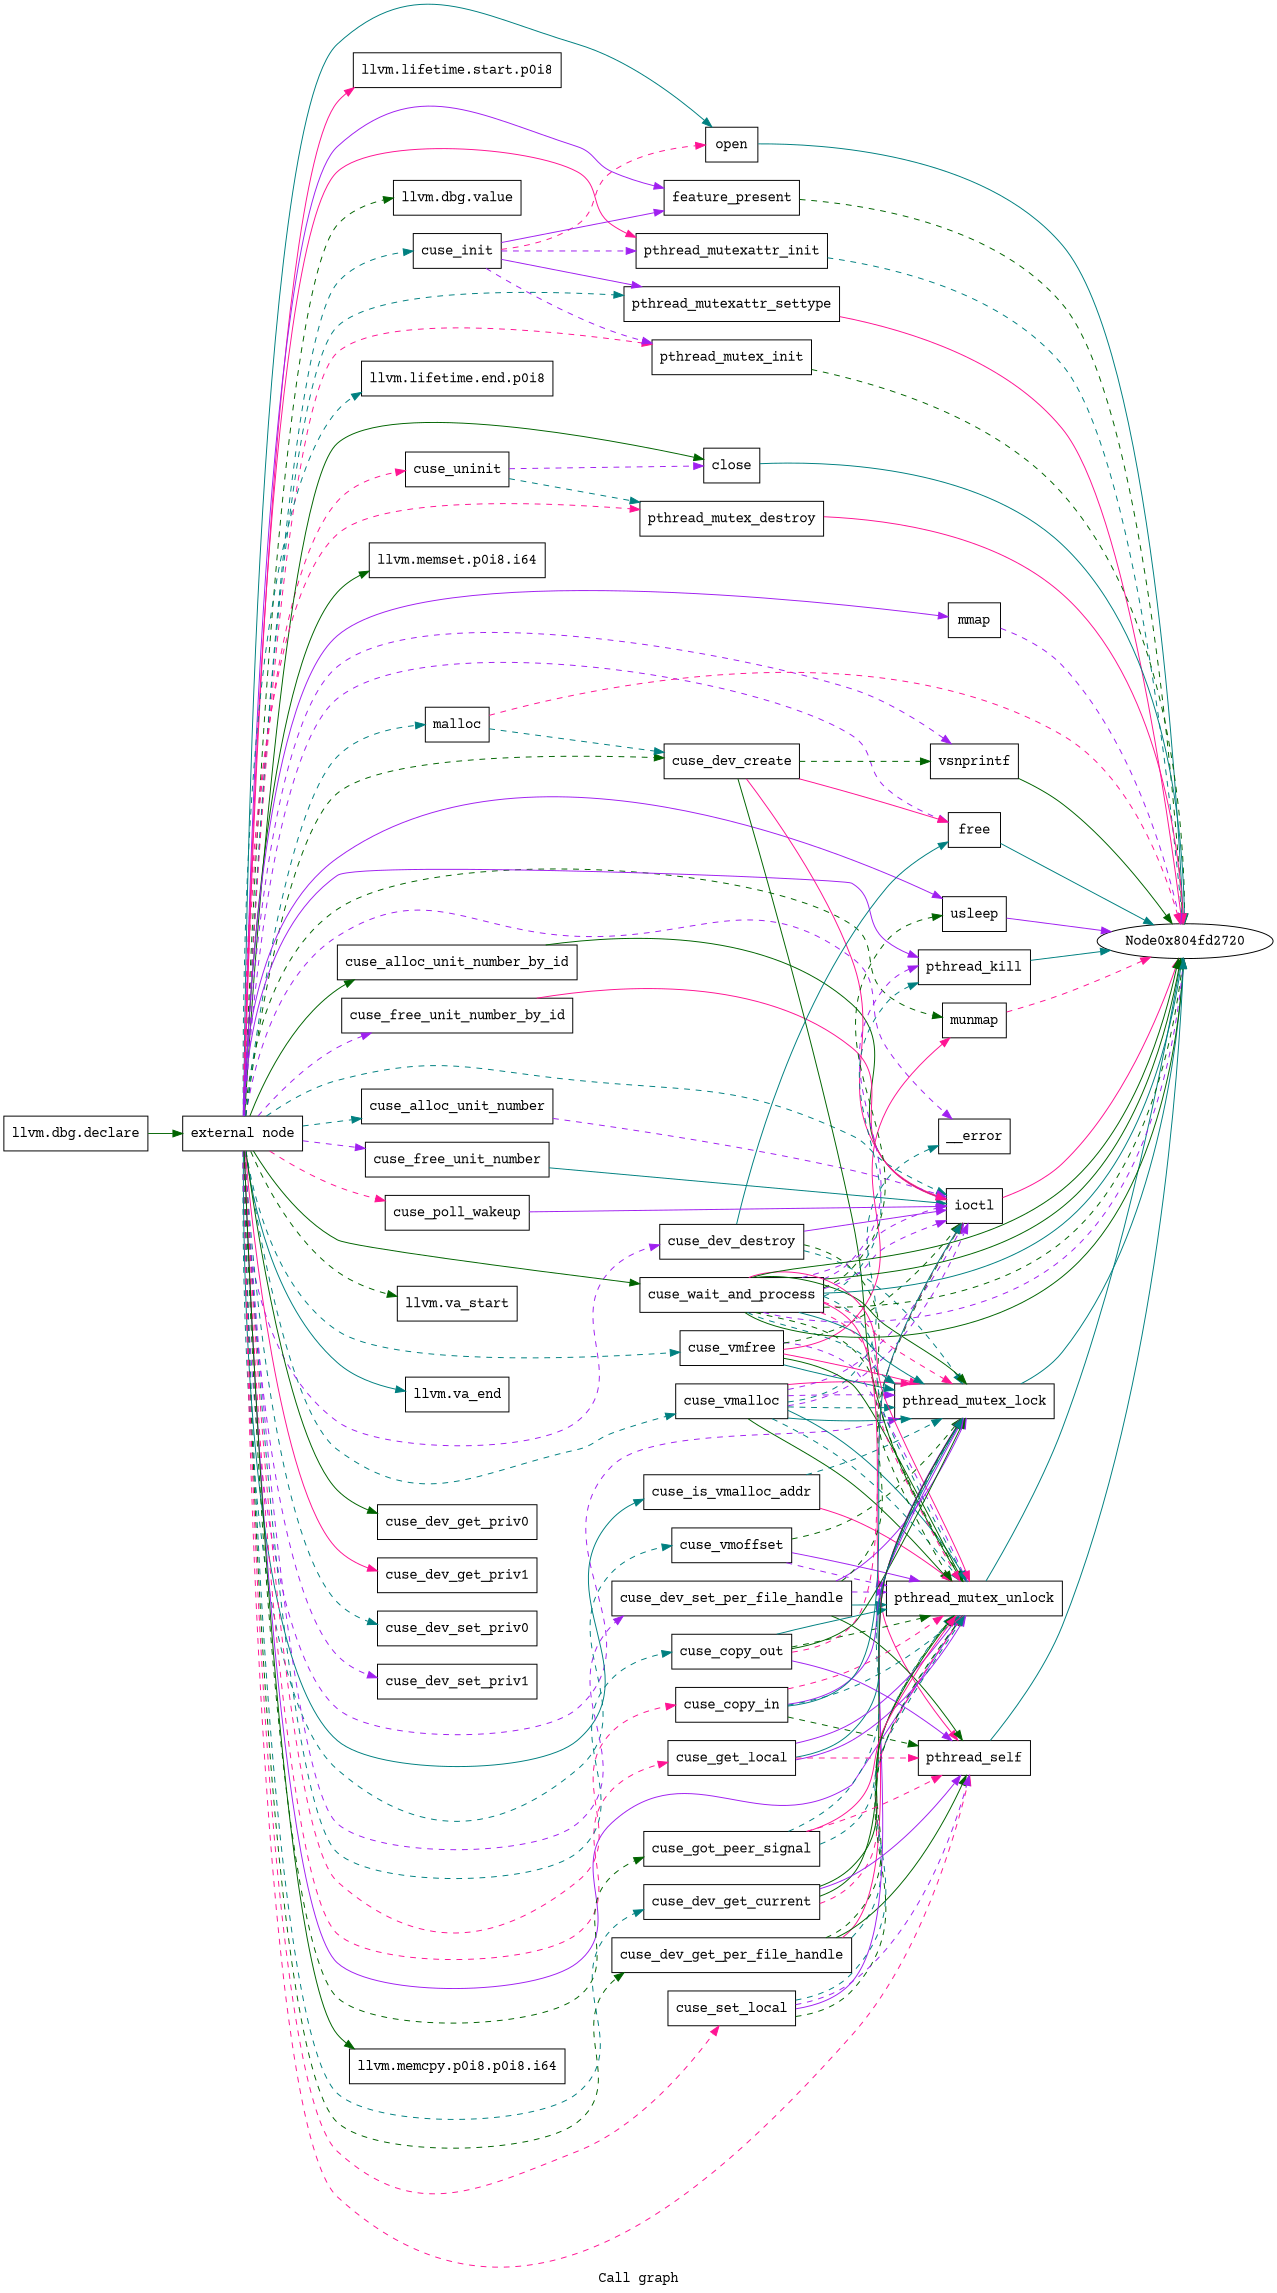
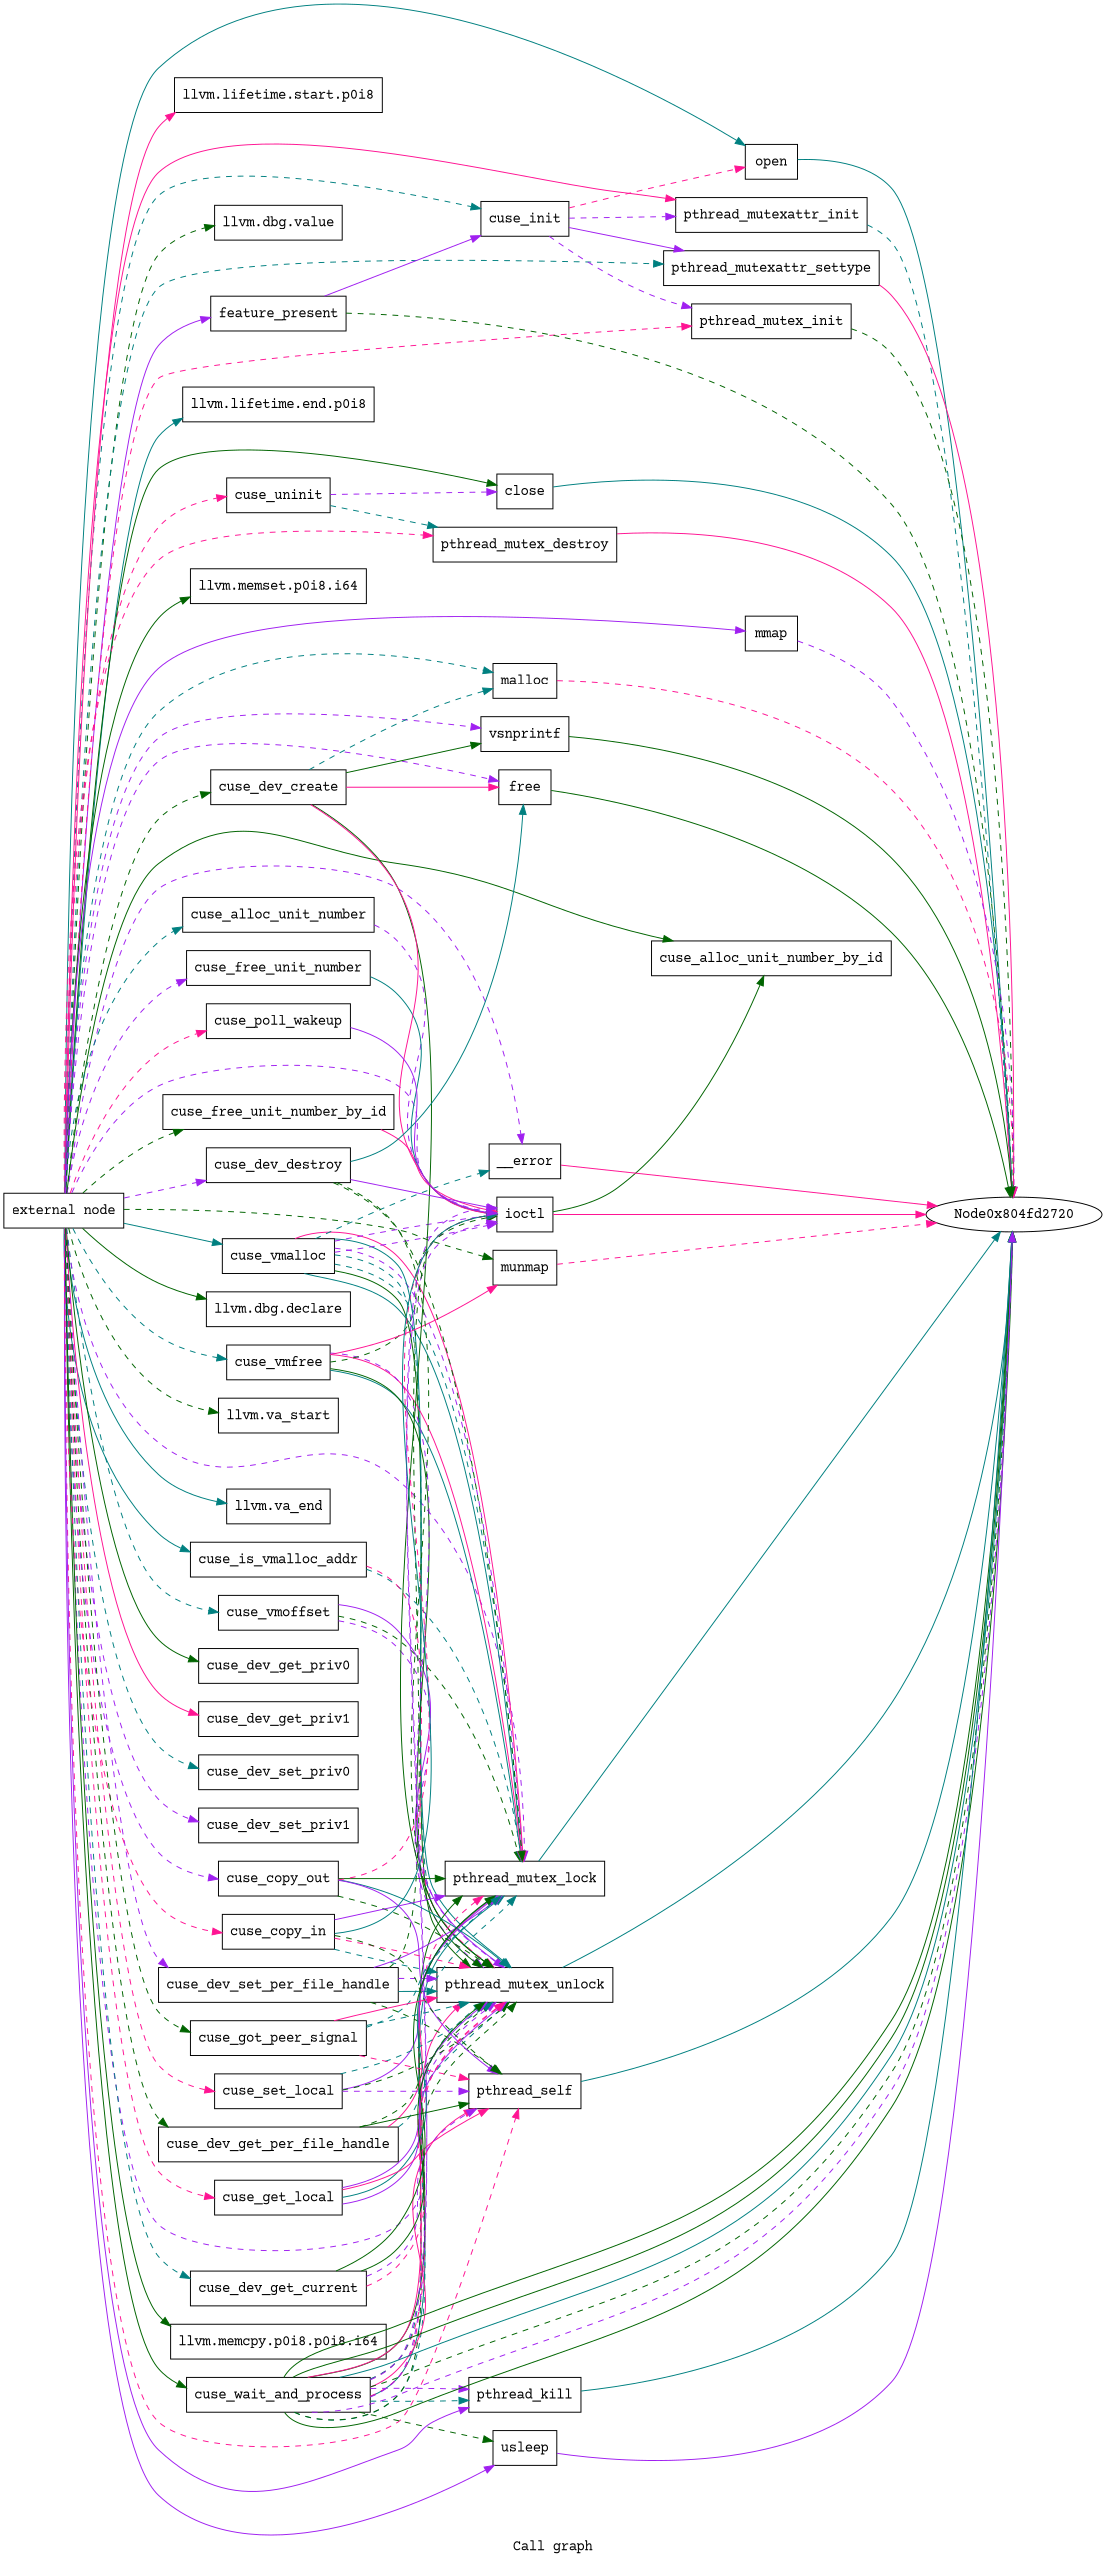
edge "cuse_init" -> "feature_present": reversed
edge "malloc" -> "cuse_dev_create": reversed
edge "external node" -> "llvm.lifetime.end.p0i8": style dashed -> solid
edge "cuse_dev_create" -> "vsnprintf": style dashed -> solid
edge "free" -> "Node0x804fd2720": color teal -> darkgreen
edge "cuse_alloc_unit_number_by_id" -> "ioctl": reversed
edge "external node" -> "cuse_free_unit_number_by_id": color purple -> darkgreen
edge "external node" -> "ioctl": color teal -> purple
edge "llvm.dbg.declare" -> "external node": reversed
edge "__error" -> "Node0x804fd2720": added
edge "cuse_dev_destroy" -> "pthread_mutex_lock": color teal -> darkgreen
edge "external node" -> "cuse_vmalloc": style dashed -> solid
edge "cuse_is_vmalloc_addr" -> "pthread_mutex_unlock": style solid -> dashed
edge "cuse_dev_set_per_file_handle" -> "pthread_self": style solid -> dashed
edge "cuse_get_local" -> "pthread_self": style dashed -> solid
edge "external node" -> "cuse_copy_out": color teal -> purple
edge "cuse_dev_get_current" -> "pthread_self": style solid -> dashed
edge "external node" -> "pthread_mutex_unlock": style solid -> dashed
